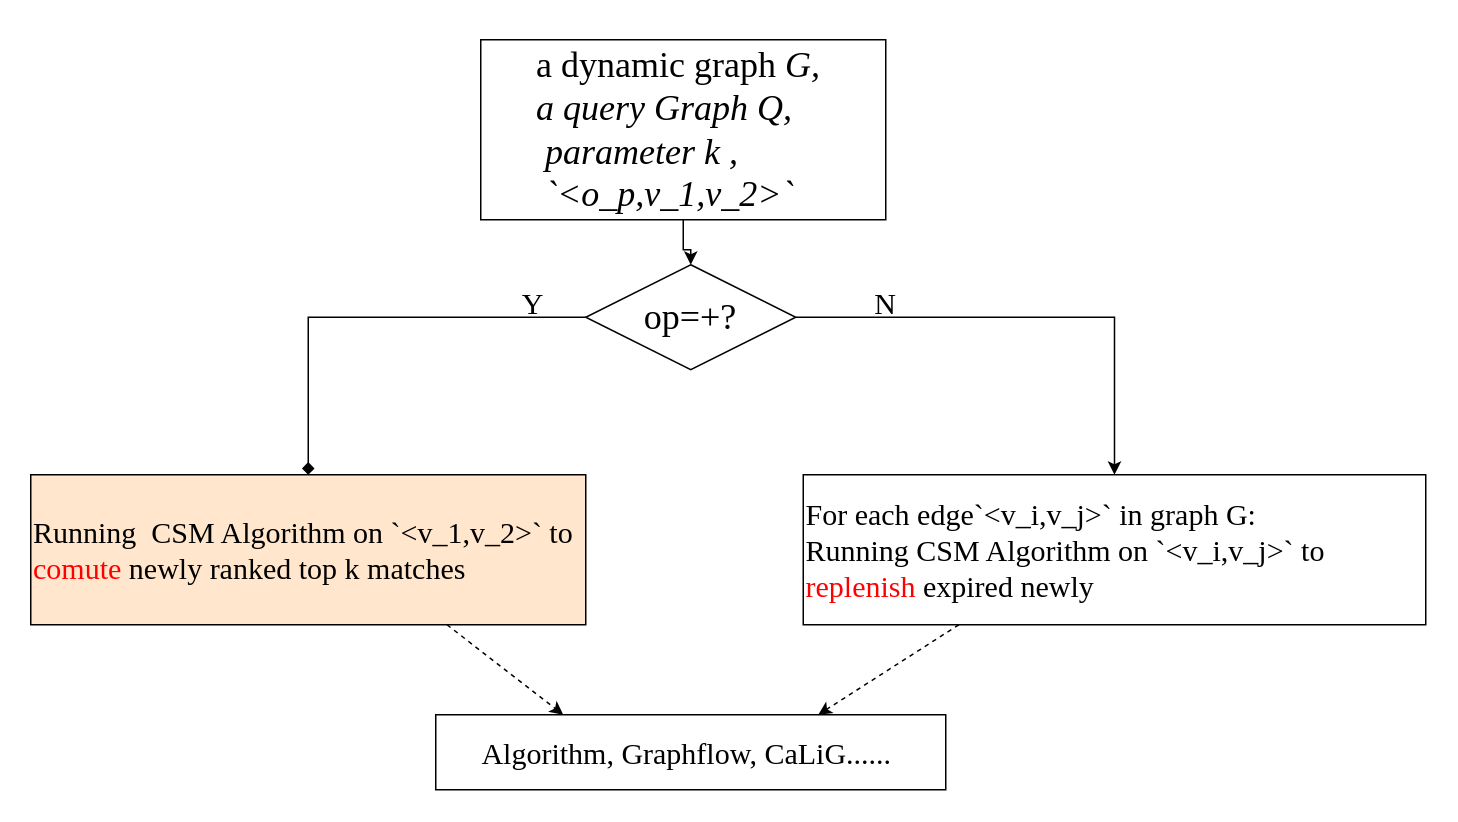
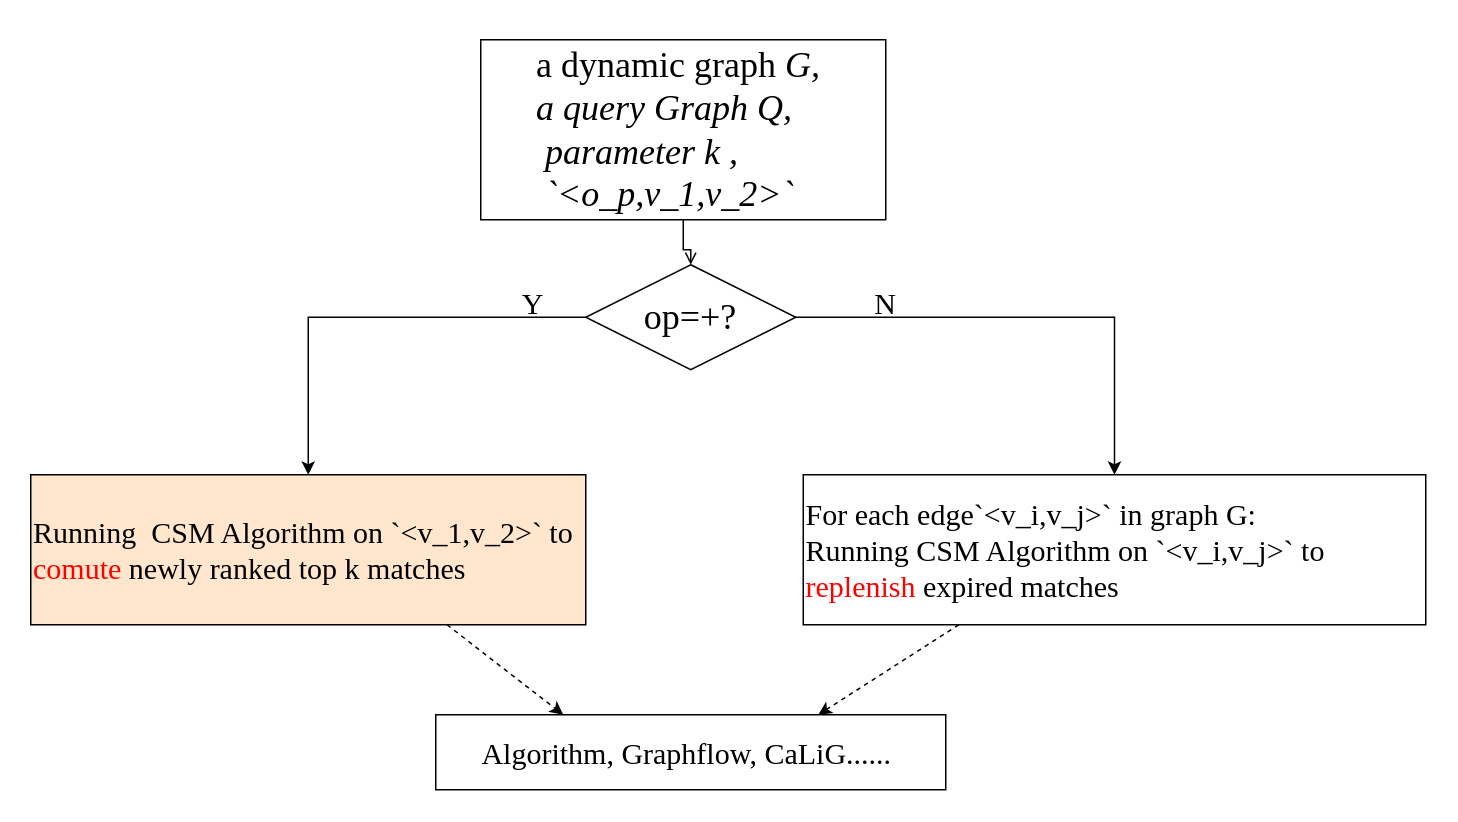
edge "a dynamic graph G, a query Graph Q, parameter k , `<o_p,v_1,v_2>`" -> "op=+?": arrowhead classic -> open
edge "op=+?" -> "Running CSM Algorithm on `<v_1,v_2>` to comute newly ranked top k matches": arrowhead diamond -> classic
node "For each edge`<v_i,v_j>` in graph G: Running CSM Algorithm on `<v_i,v_j>` to replenish expired newly": label "For each edge`<v_i,v_j>` in graph G: Running CSM Algorithm on `<v_i,v_j>` to replenish expired newly" -> "For each edge`<v_i,v_j>` in graph G: Running CSM Algorithm on `<v_i,v_j>` to replenish expired matches"
